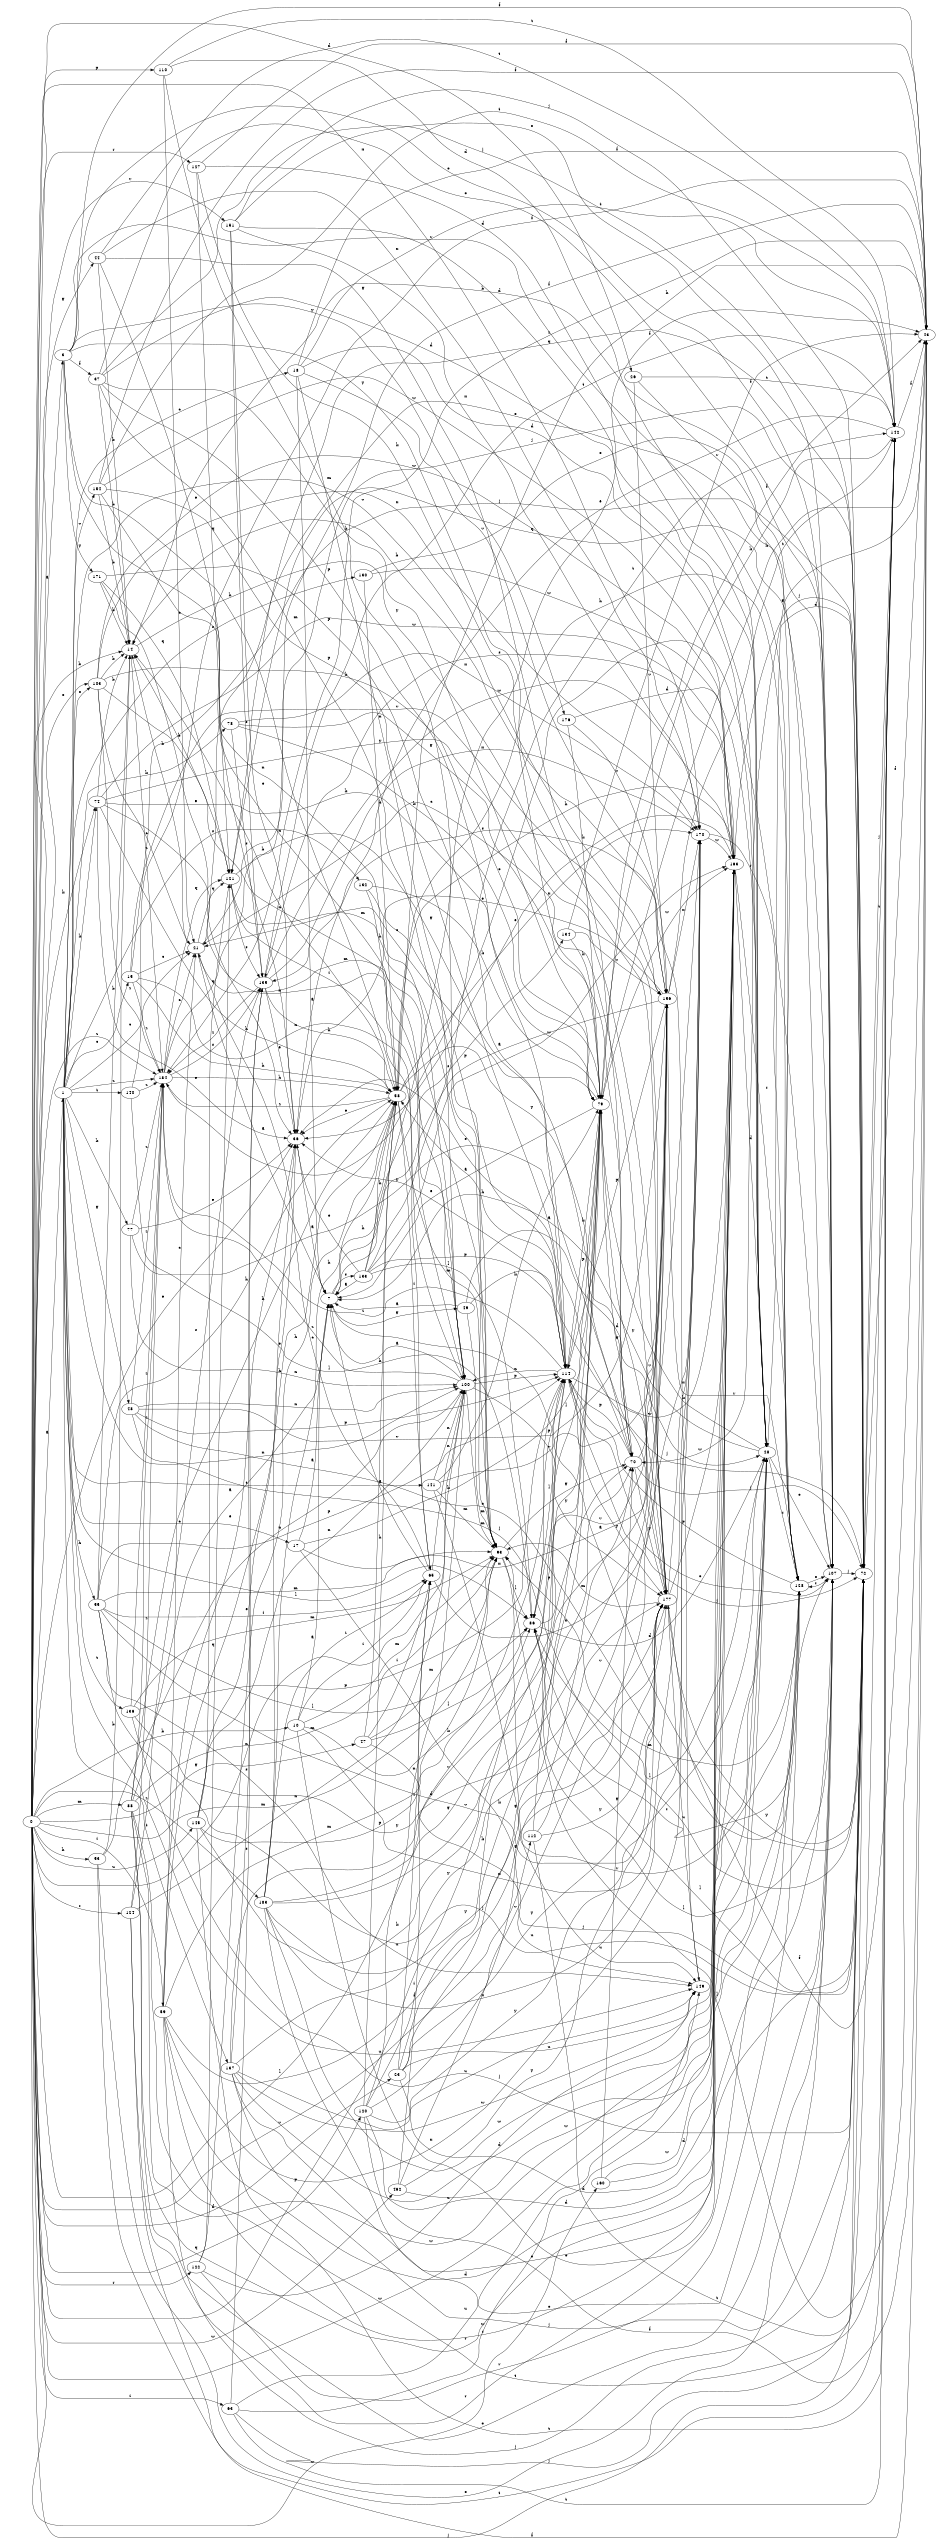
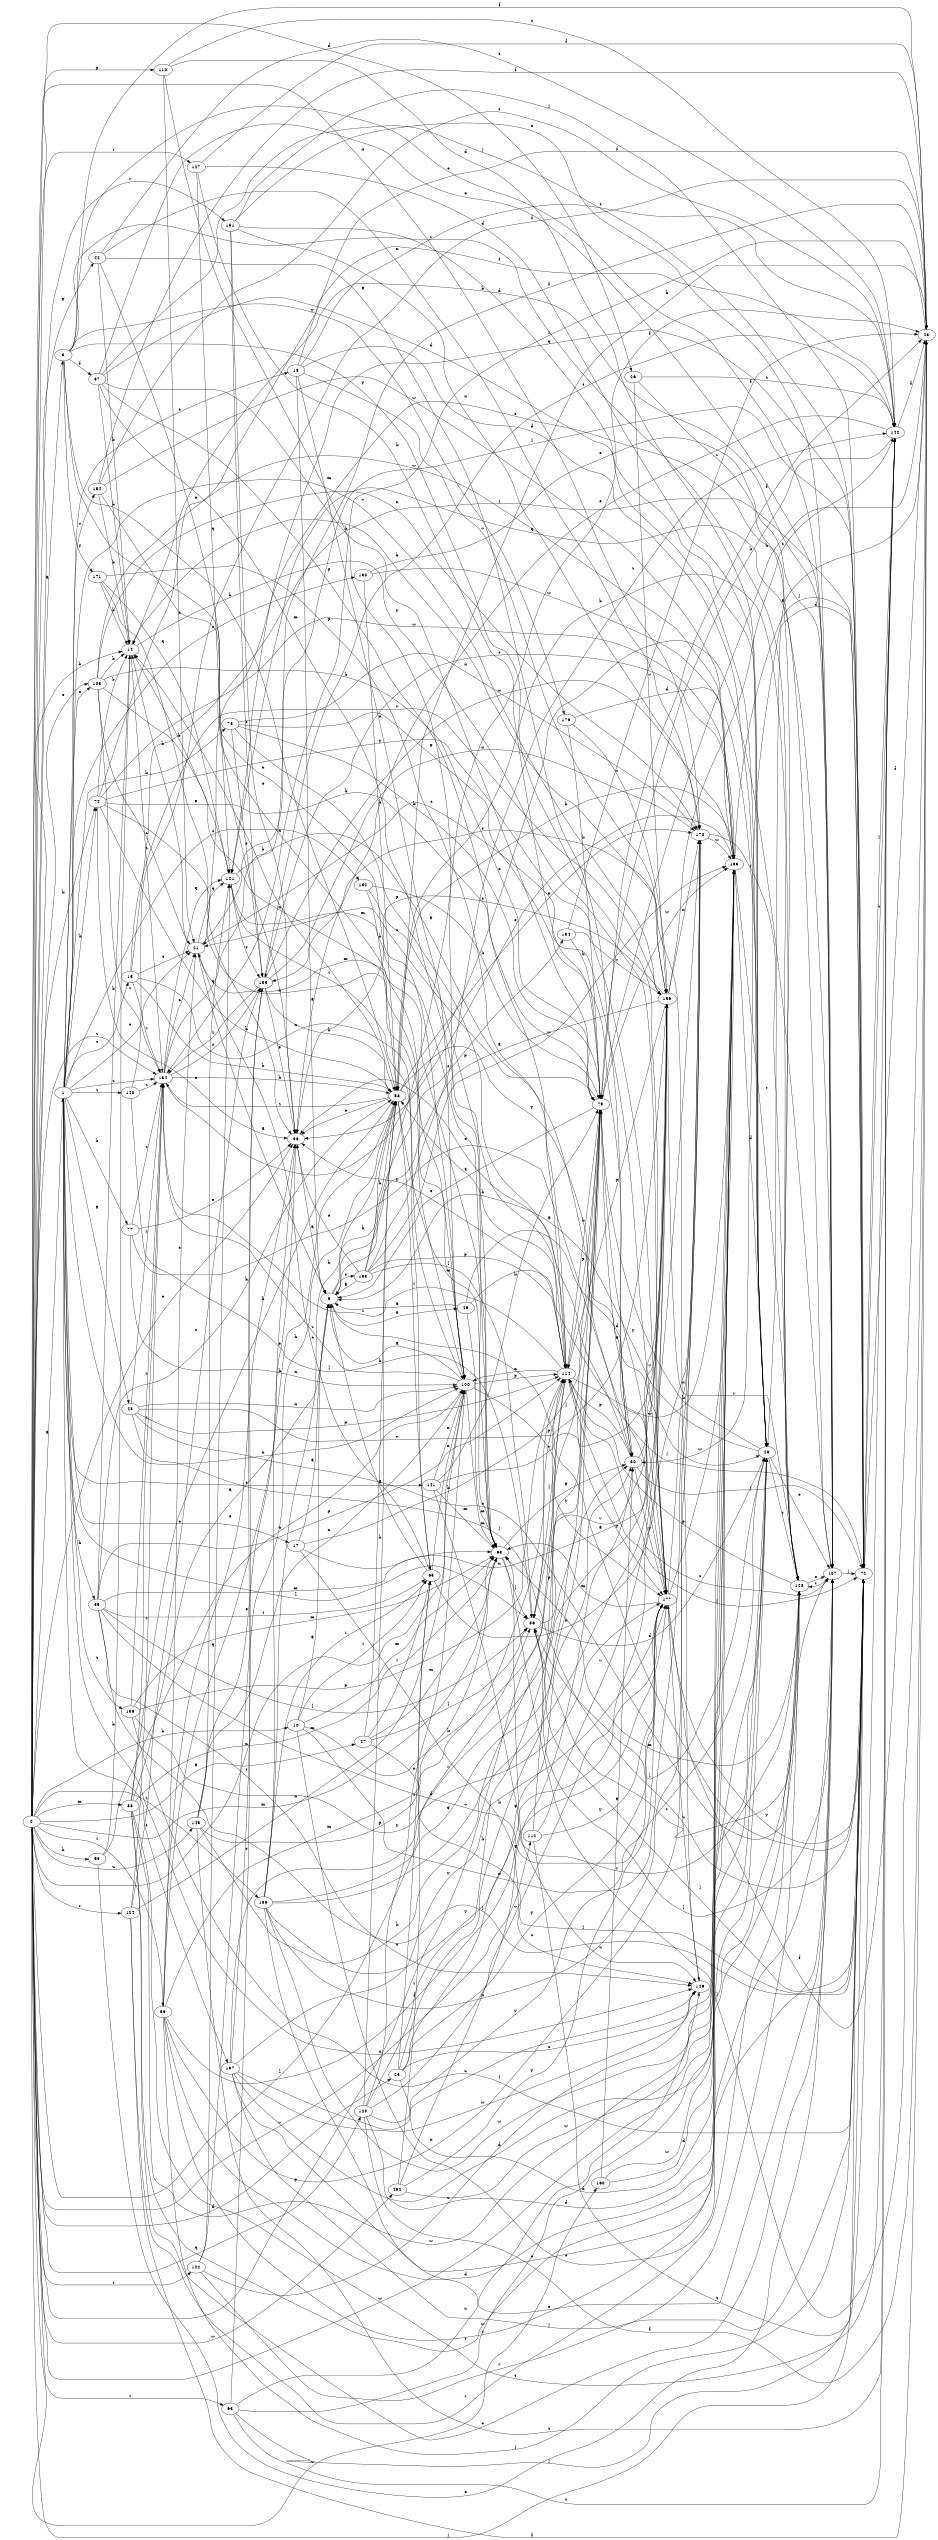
edge "154" -> "114": now "78" -> "114"
node "7": label "7" -> "6"
node "70": label "70" -> "50"
edge "53" -> "142": now "74" -> "142"
